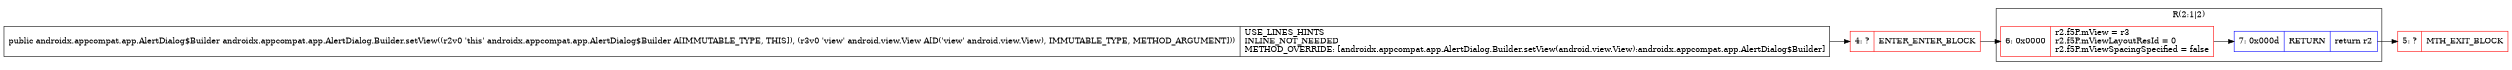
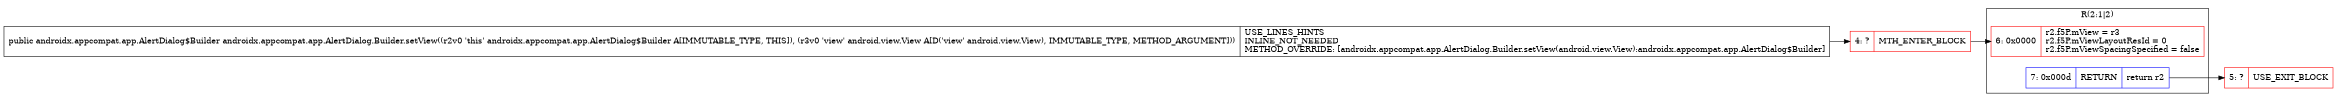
node "4: ?": text "ENTER_ENTER_BLOCK" -> "MTH_ENTER_BLOCK"
edge "6: 0x0000" -> "7: 0x000d": removed
node "5: ?": text "MTH_EXIT_BLOCK" -> "USE_EXIT_BLOCK"
